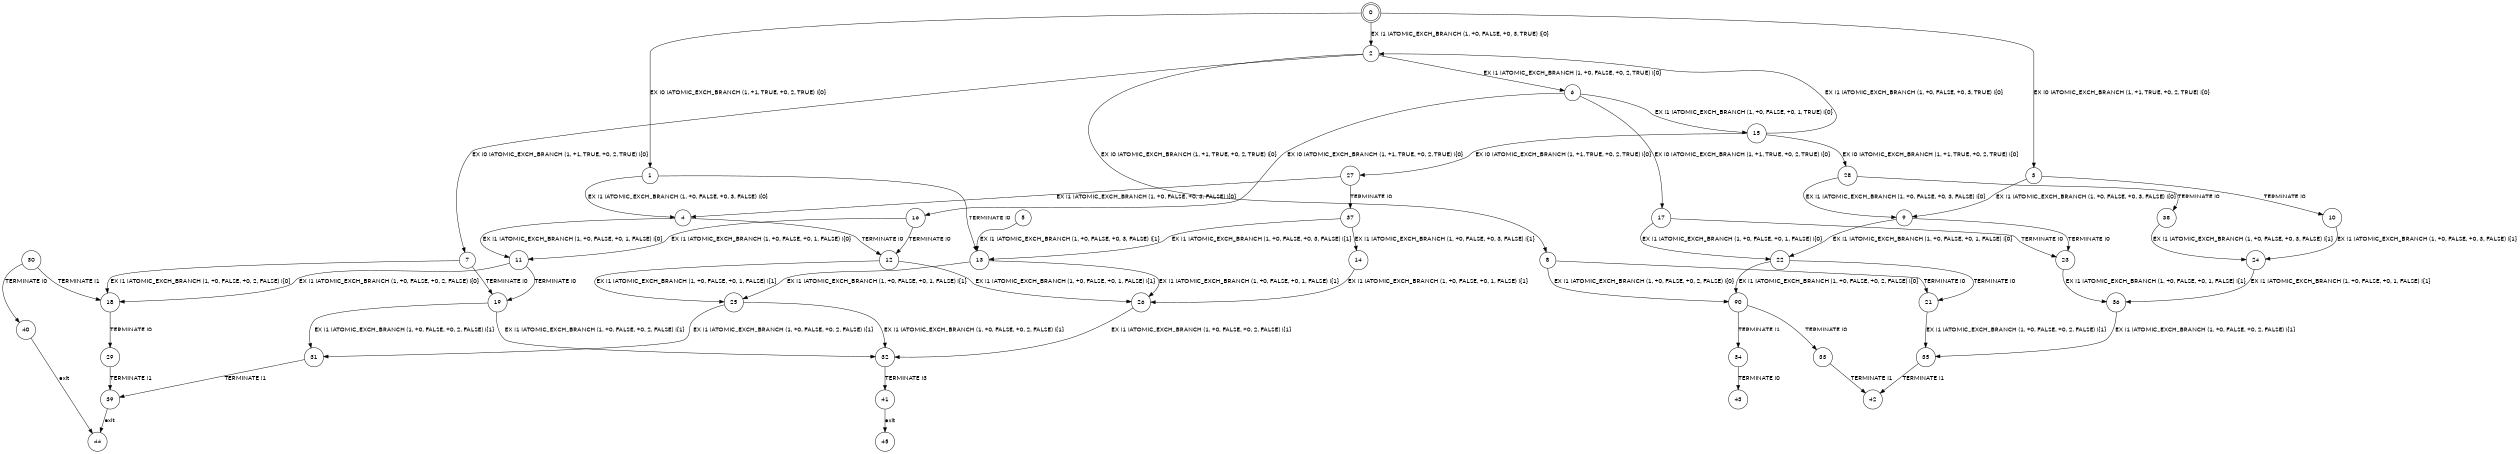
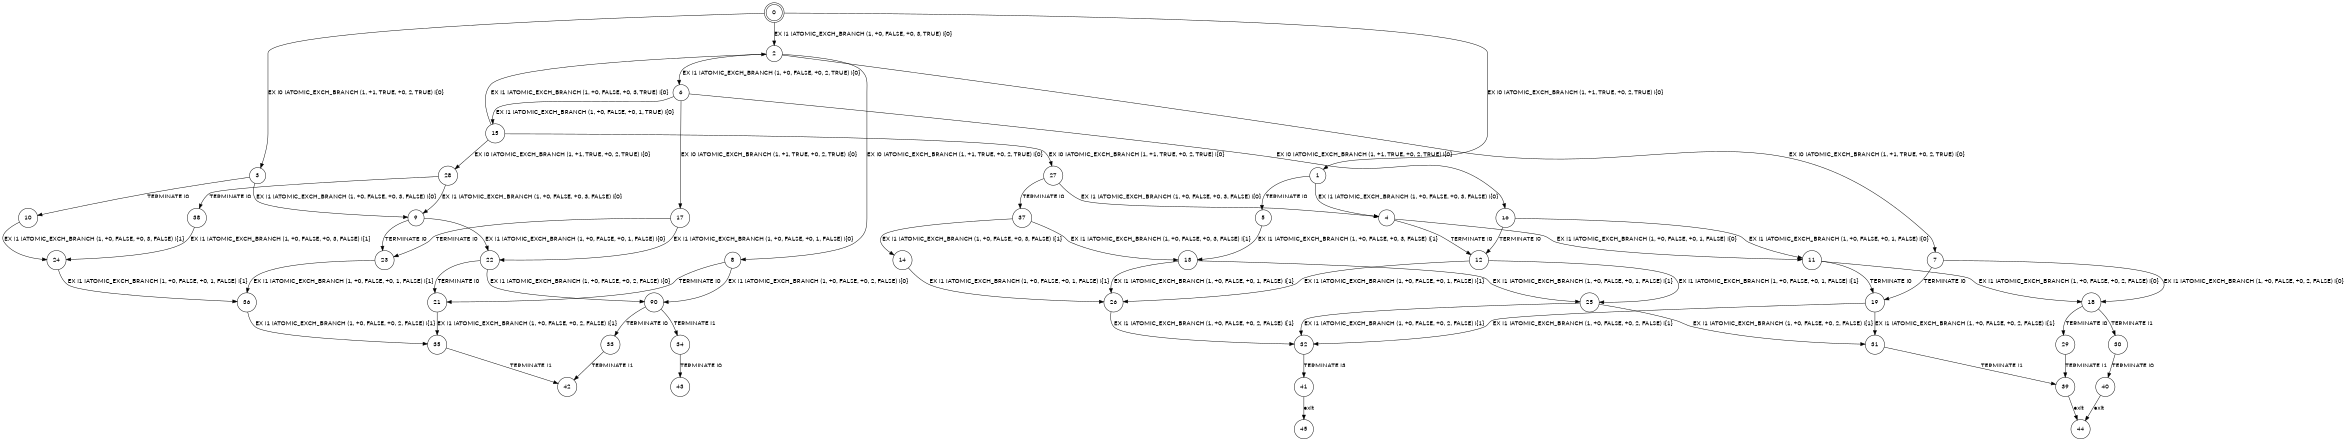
edge "1" -> "13": now "1" -> "5"
edge "30" -> "18": reversed
